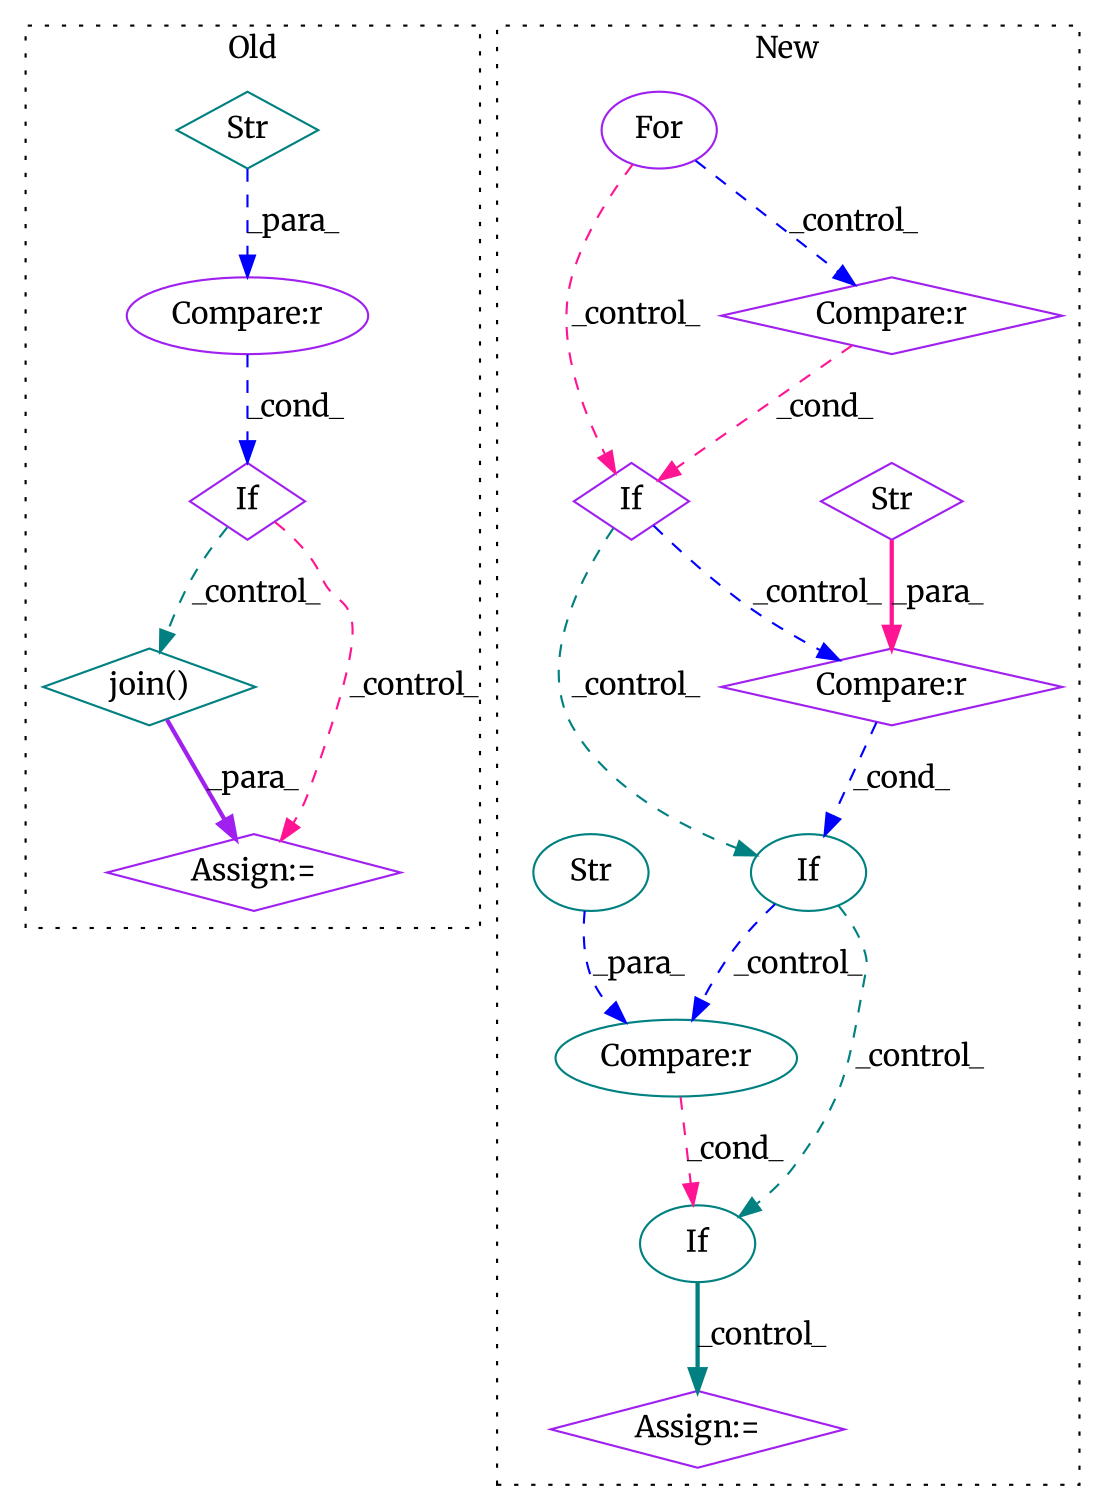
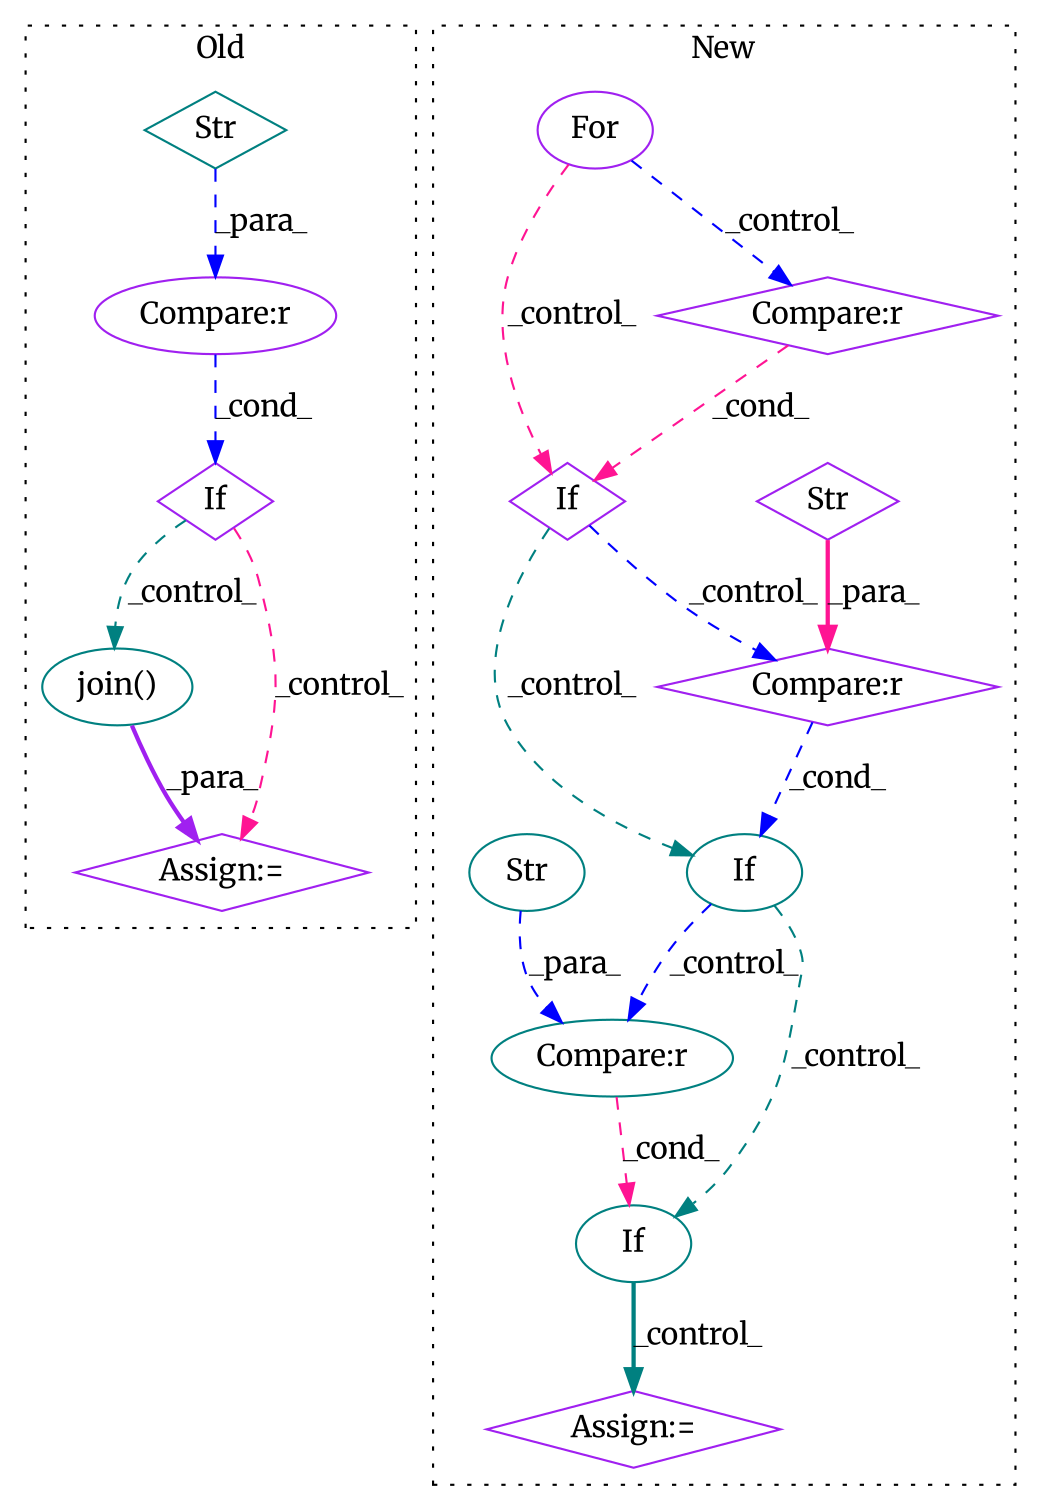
node "join()": shape diamond -> ellipse
